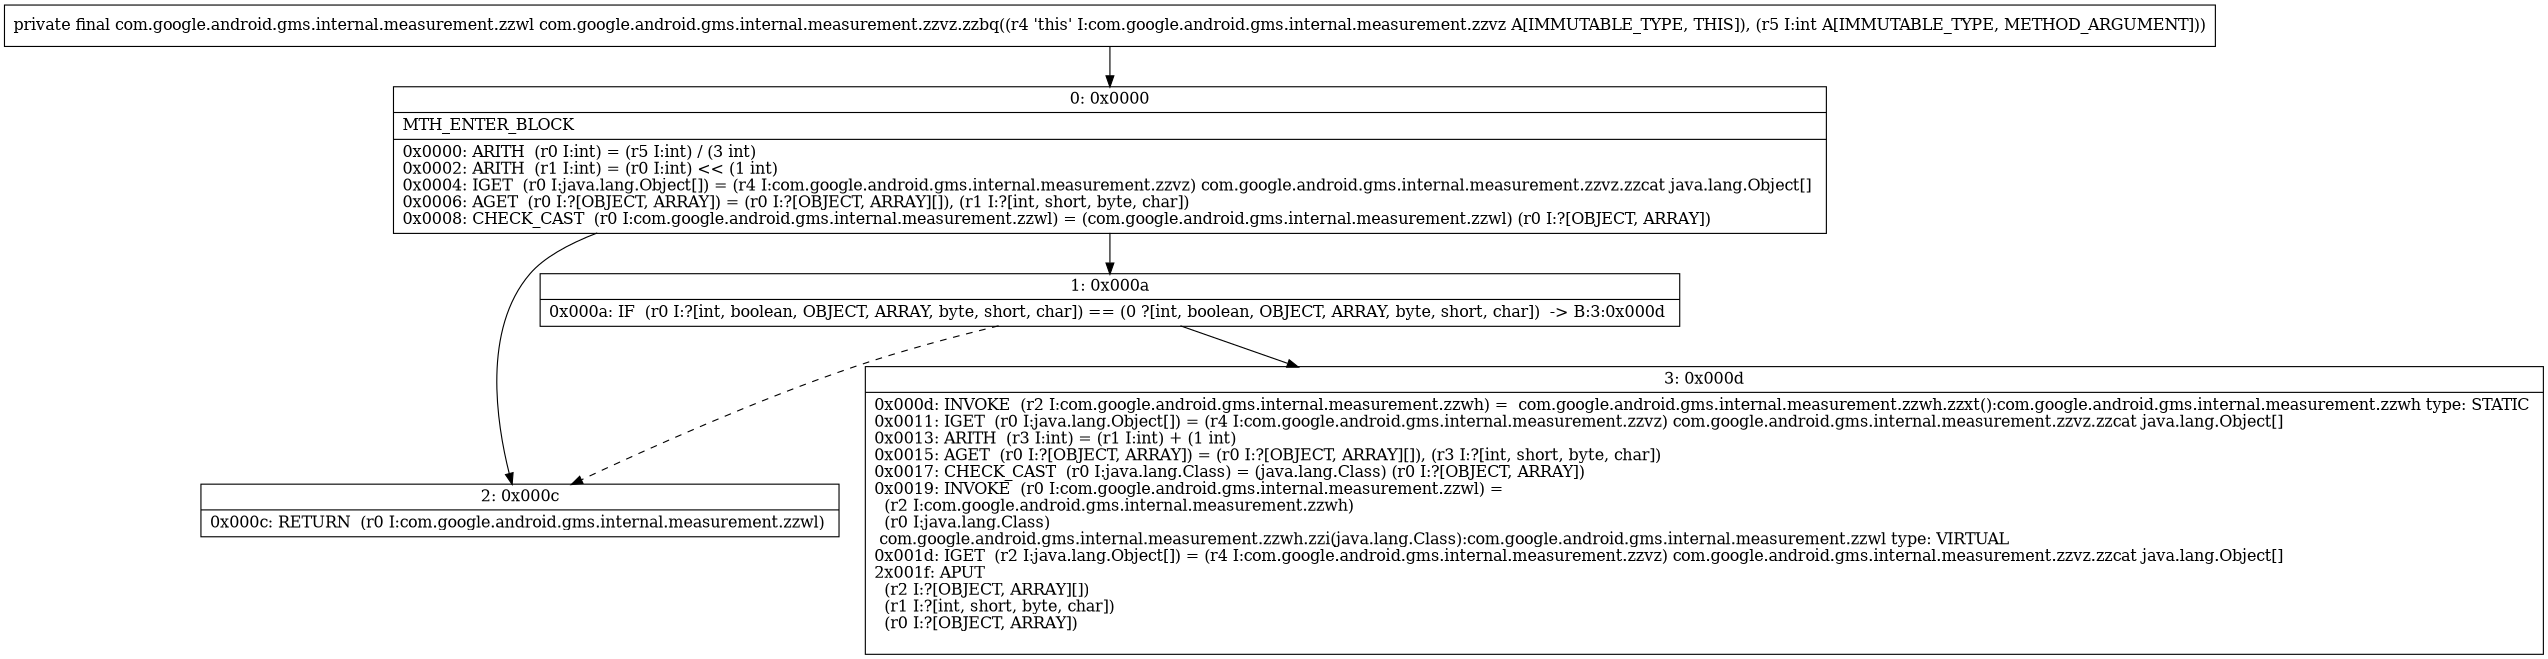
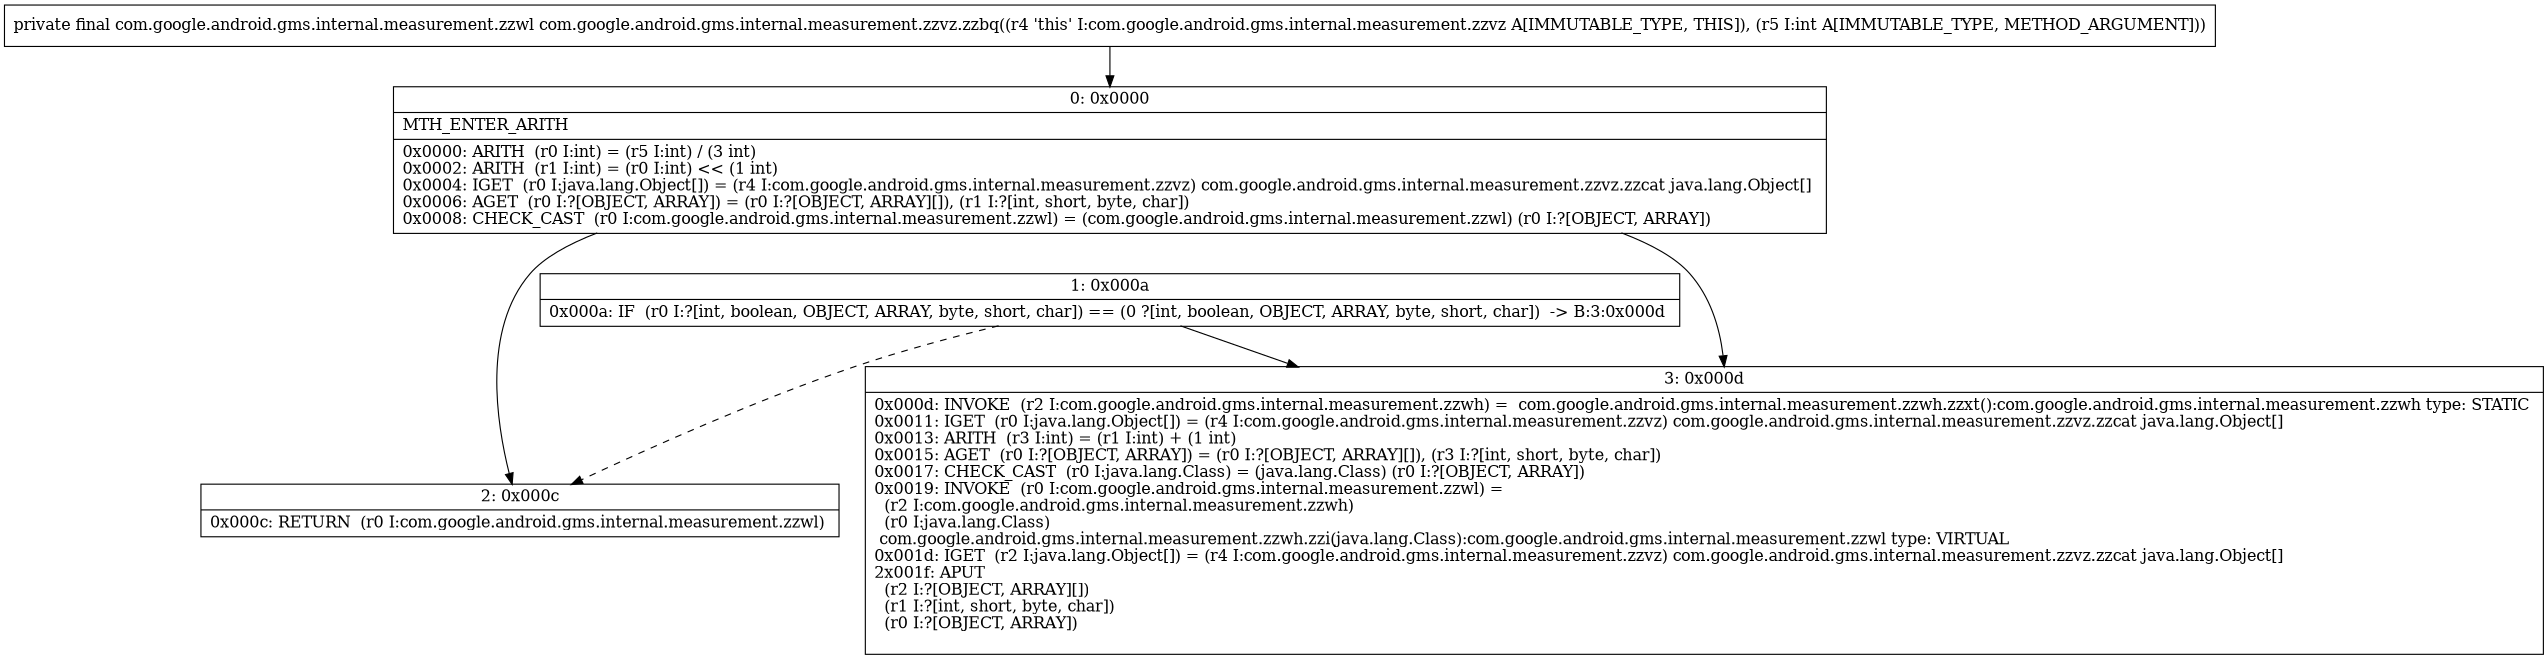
node "0: 0x0000": text "MTH_ENTER_BLOCK" -> "MTH_ENTER_ARITH"
edge "0: 0x0000" -> "1: 0x000a": now "0: 0x0000" -> "3: 0x000d"
